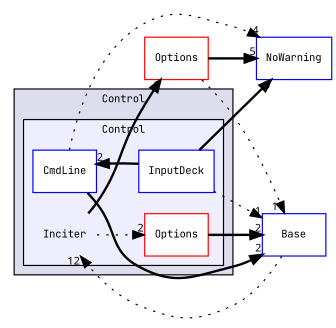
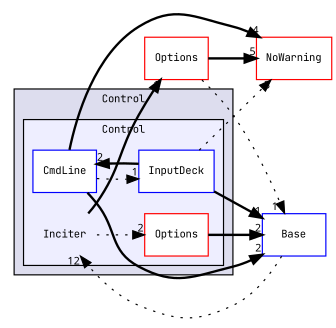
edge "CmdLine" -> "NoWarning": style dotted -> bold
node "NoWarning": color blue -> red
edge "InputDeck" -> "NoWarning": style bold -> dotted
edge "CmdLine" -> "InputDeck": added
edge "InputDeck" -> "Base": style dotted -> bold
